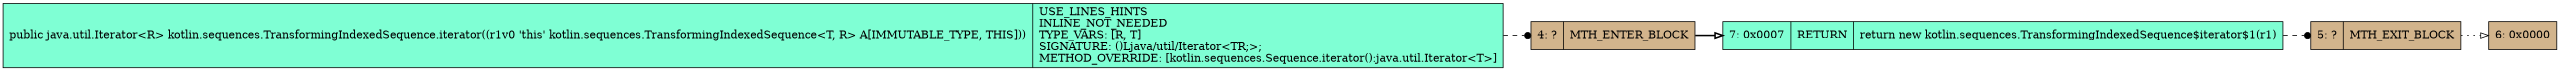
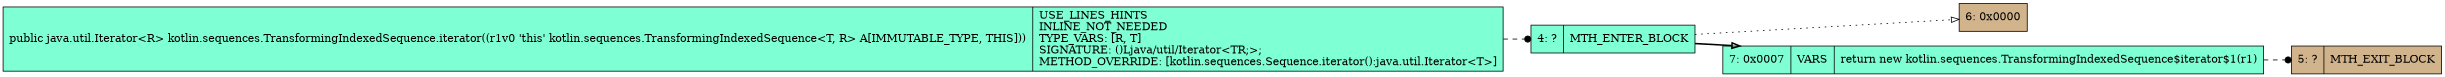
node "7: 0x0007": text "RETURN" -> "VARS"
node "4: ?": fillcolor tan -> aquamarine
edge "5: ?" -> "6: 0x0000": now "4: ?" -> "6: 0x0000"
